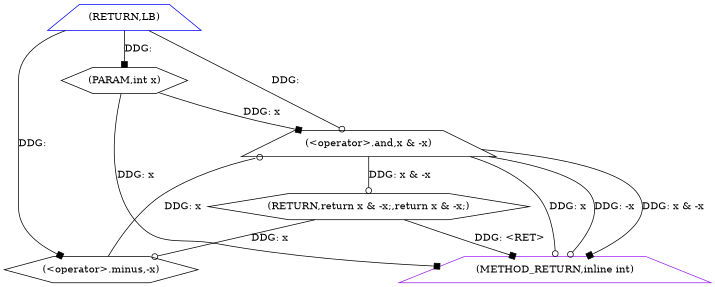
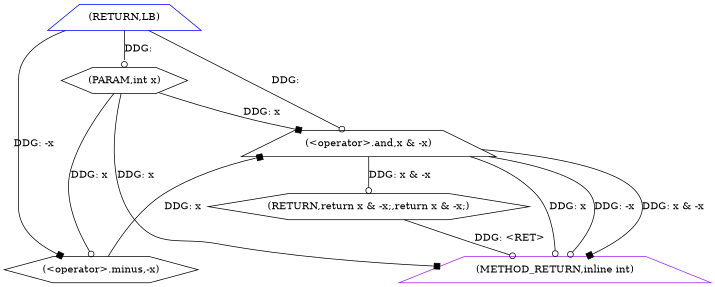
edge "(RETURN,LB)" -> "(PARAM,int x)": arrowhead box -> odot
edge "(RETURN,LB)" -> "(<operator>.minus,-x)": label "DDG: " -> "DDG: -x"
edge "(<operator>.minus,-x)" -> "(<operator>.and,x & -x)": arrowhead odot -> box
edge "(RETURN,return x & -x;,return x & -x;)" -> "(<operator>.minus,-x)": now "(PARAM,int x)" -> "(<operator>.minus,-x)"
edge "(RETURN,return x & -x;,return x & -x;)" -> "(METHOD_RETURN,inline int)": arrowhead box -> odot
